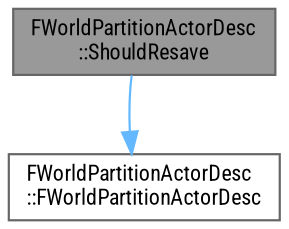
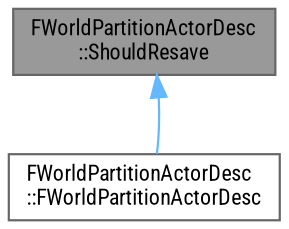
edge "FWorldPartitionActorDesc ::ShouldResave" -> "FWorldPartitionActorDesc ::FWorldPartitionActorDesc": reversed
